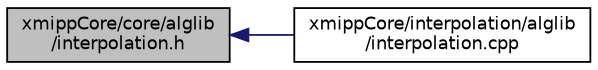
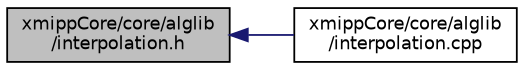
node "xmippCore/interpolation/alglib /interpolation.cpp": label "xmippCore/interpolation/alglib /interpolation.cpp" -> "xmippCore/core/alglib /interpolation.cpp"
